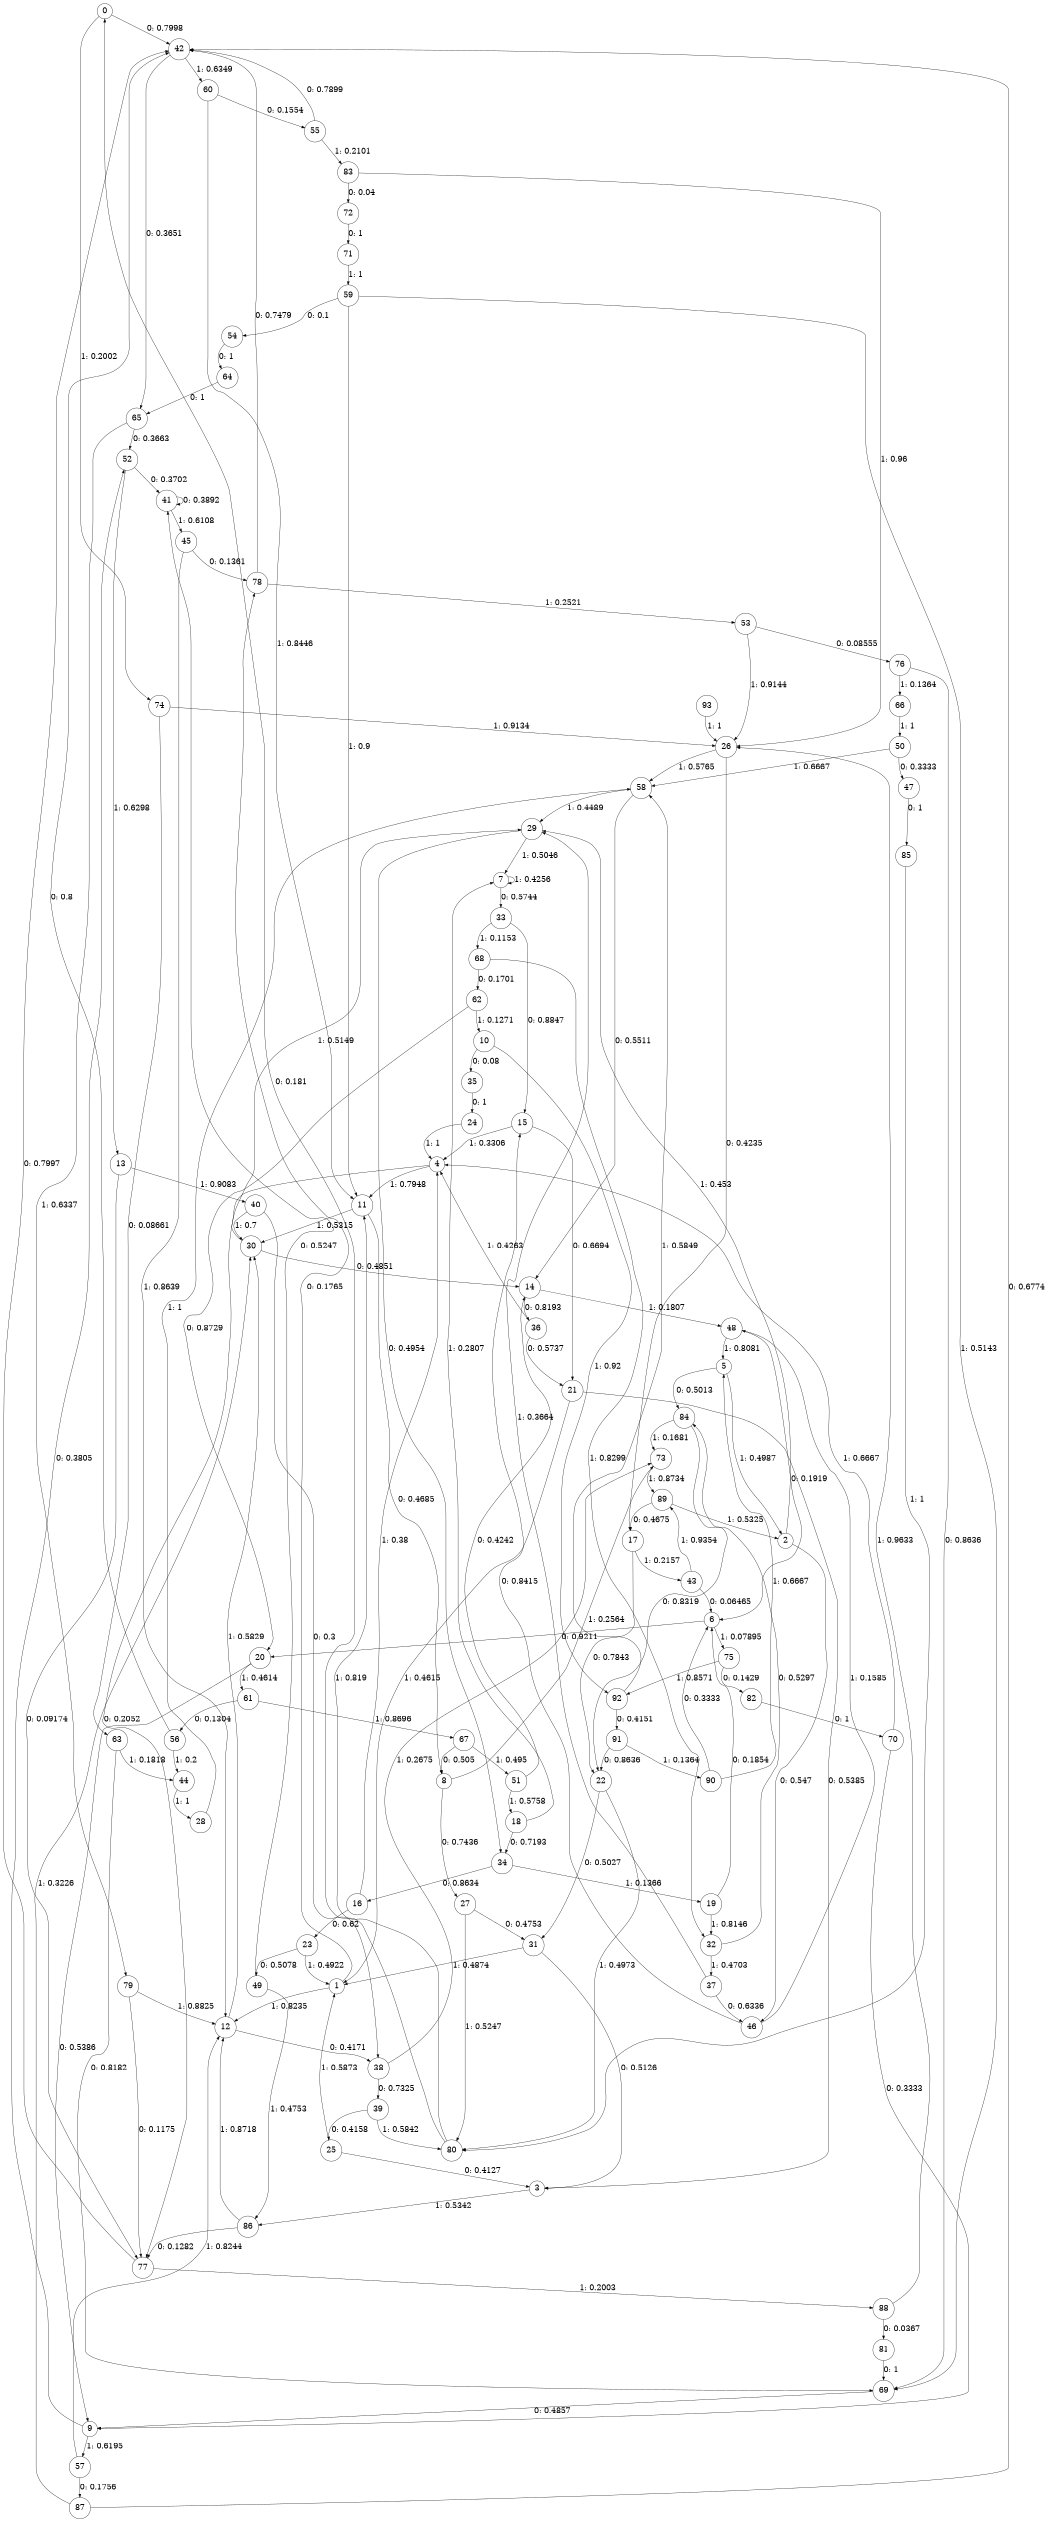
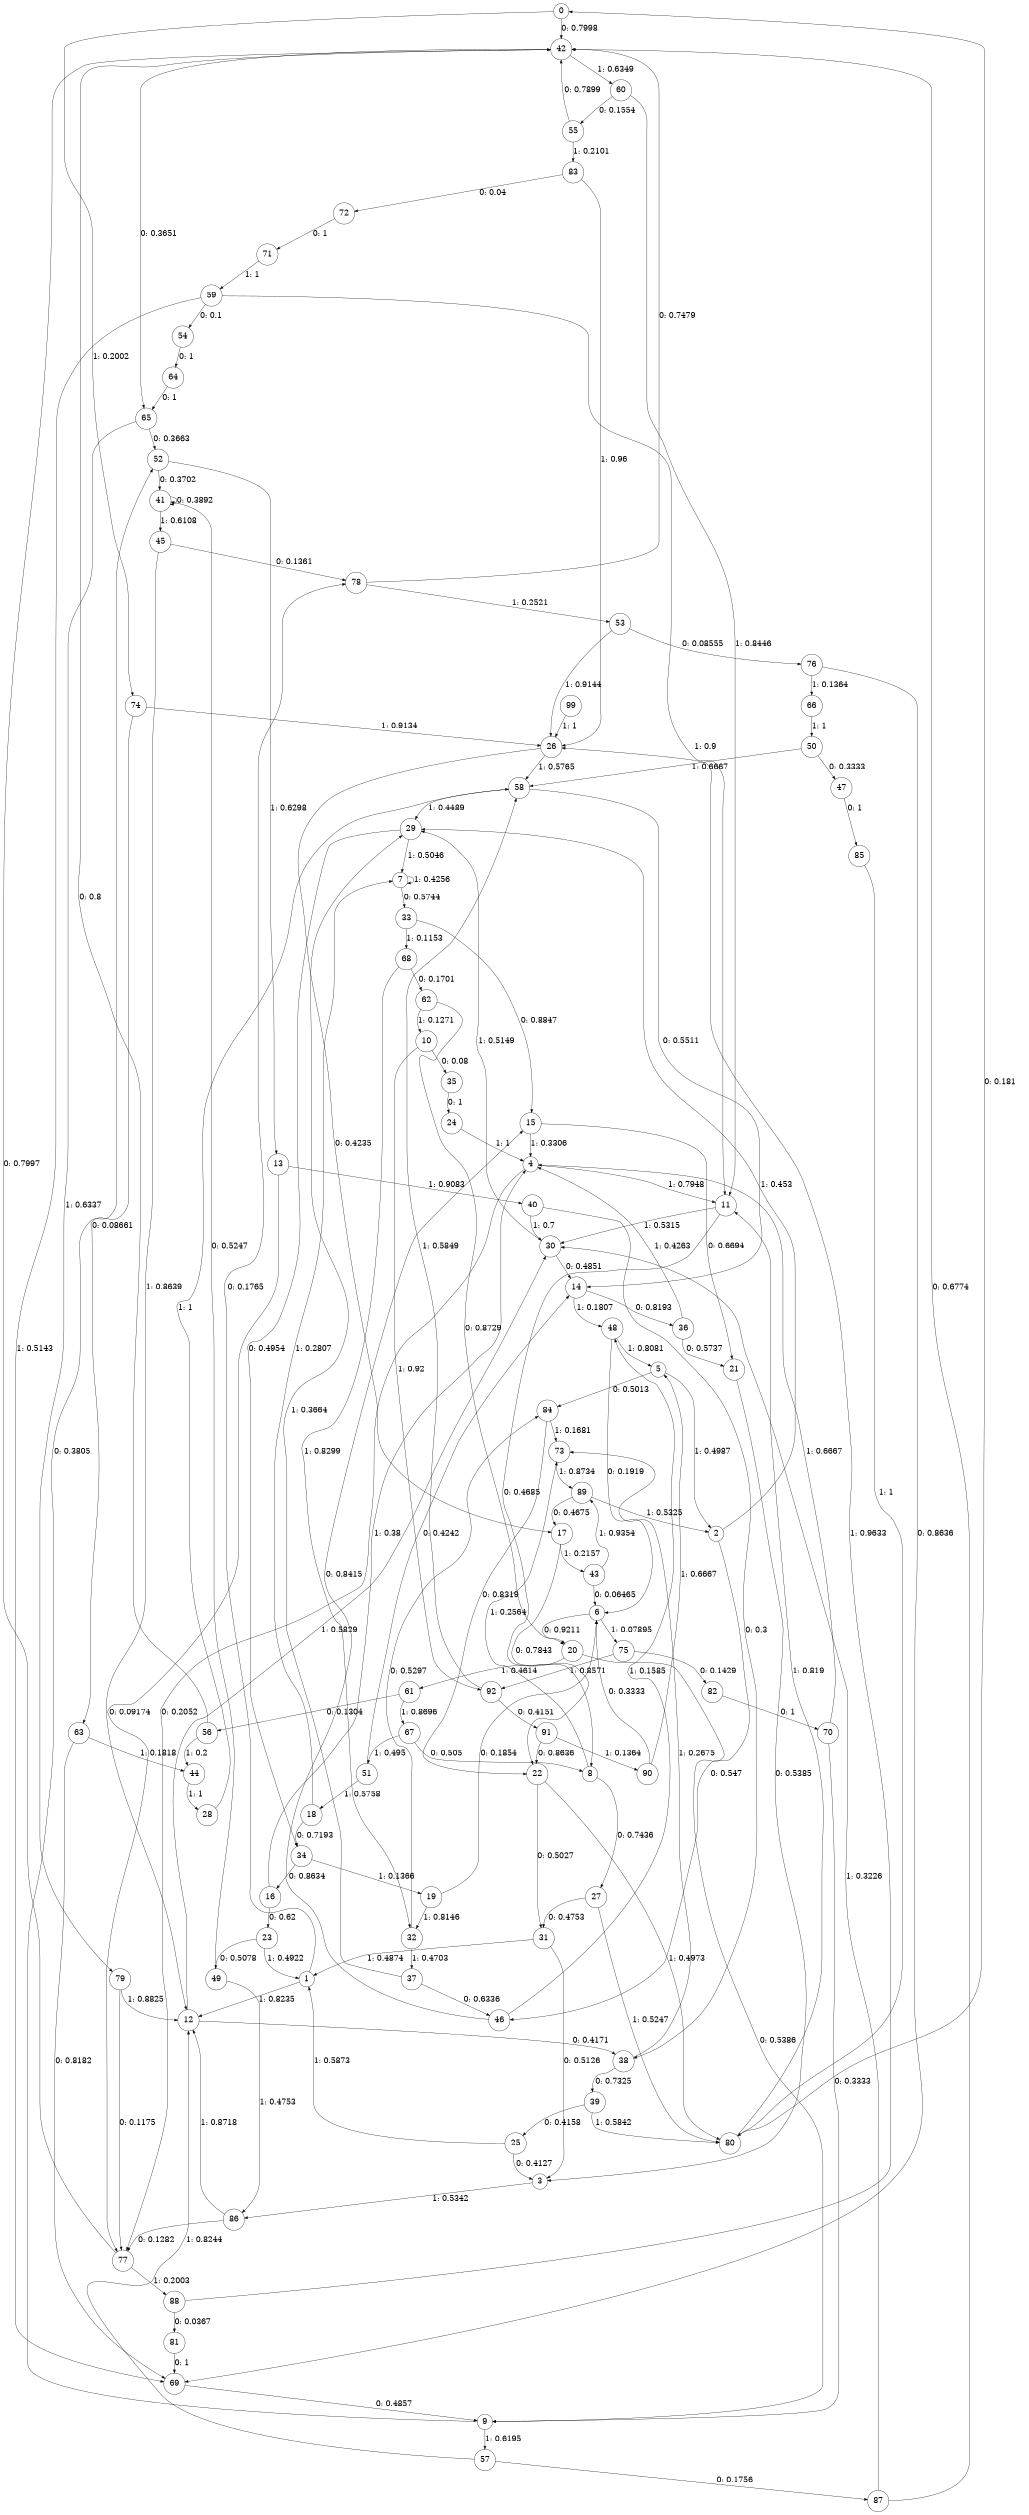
node "93": label "93" -> "99"
edge "21" -> "1": removed, label "1: 0.4615"
